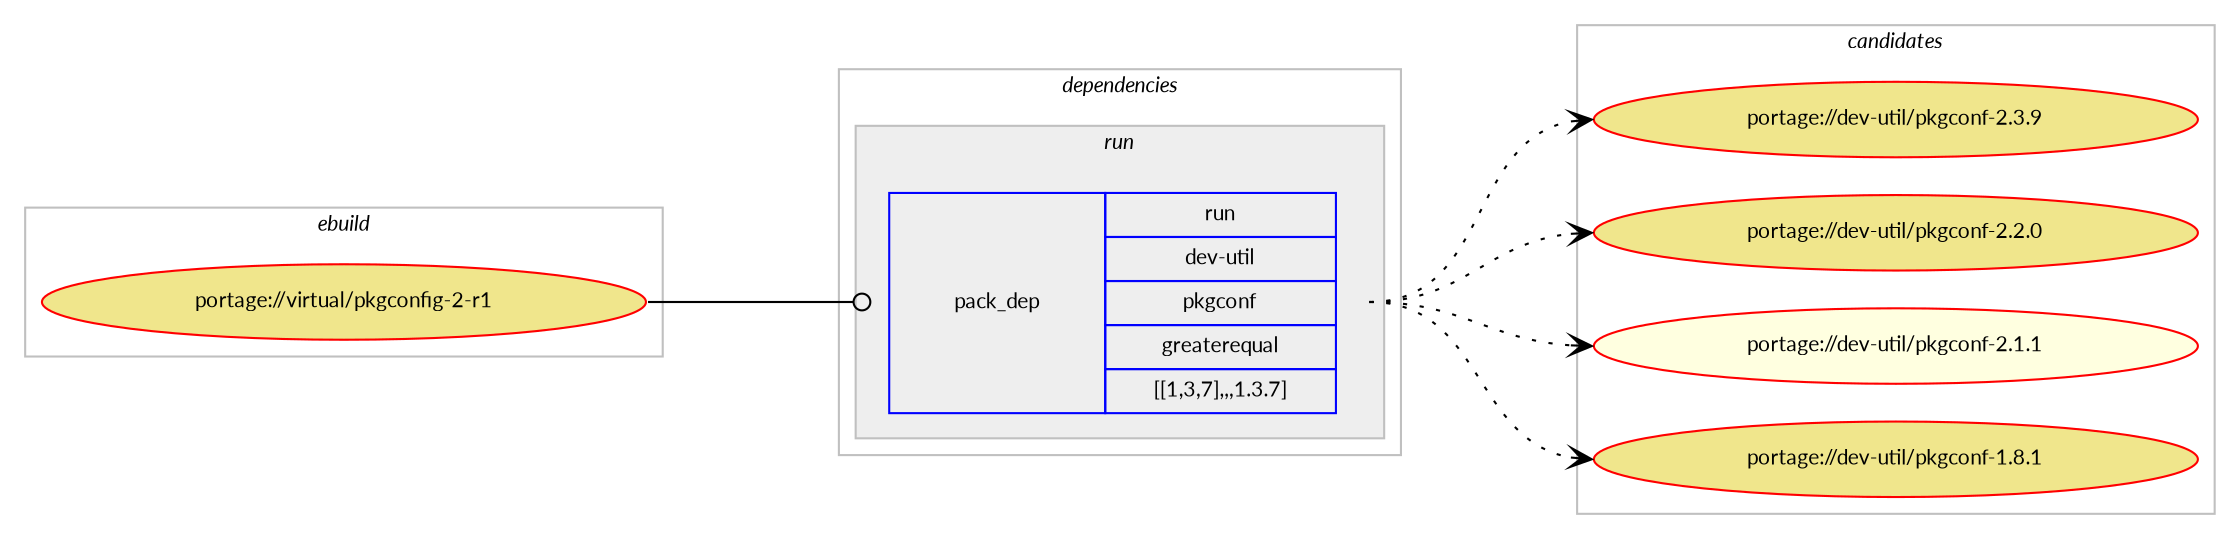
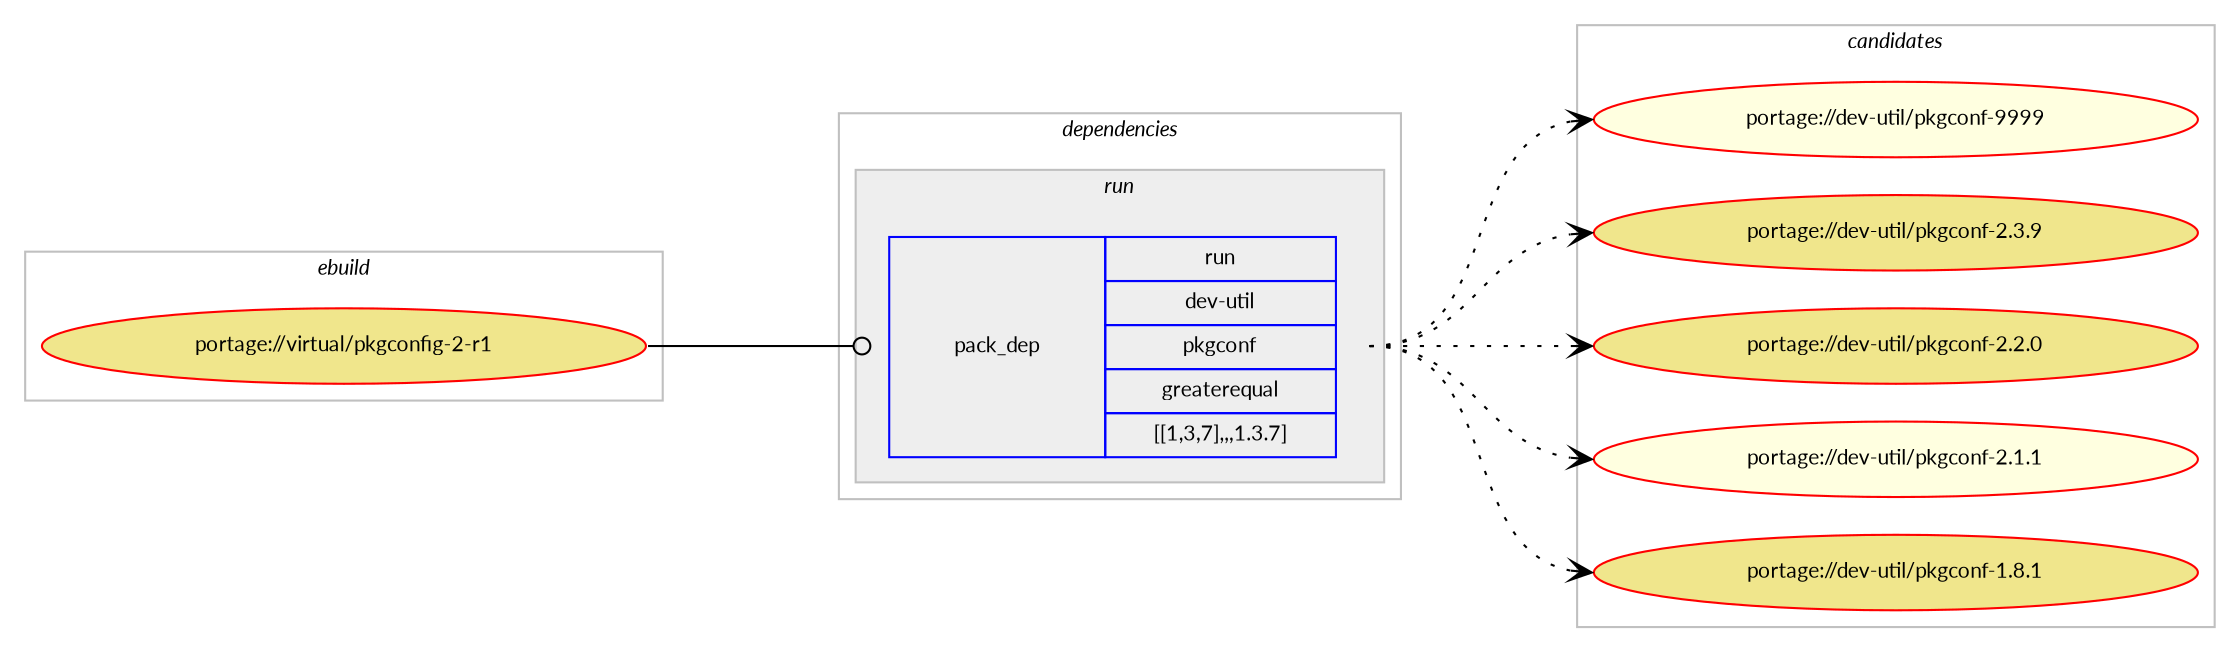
node "portage://dev-util/pkgconf-9999": added
